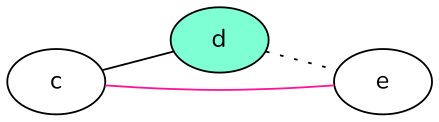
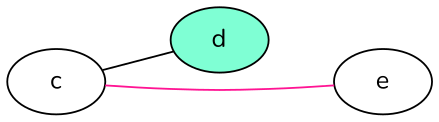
edge "d" -- "e": removed
